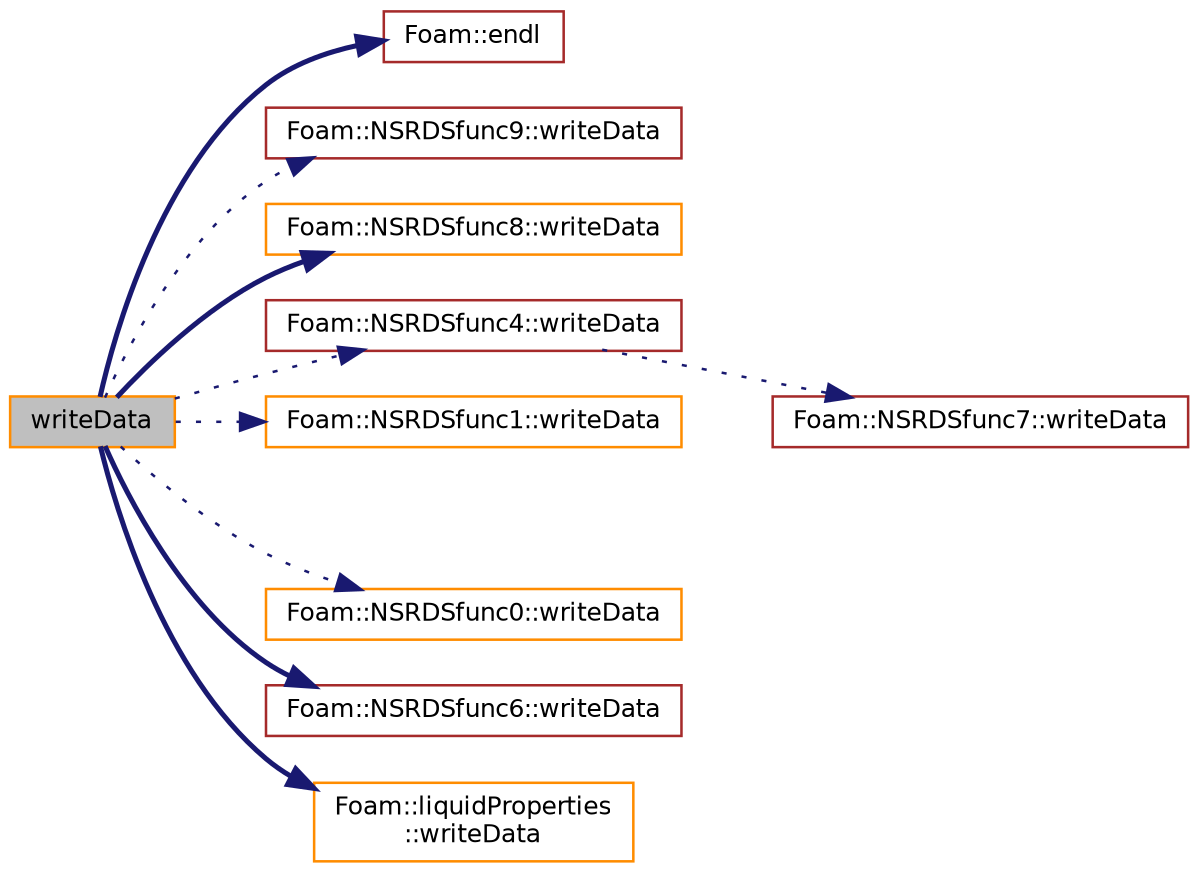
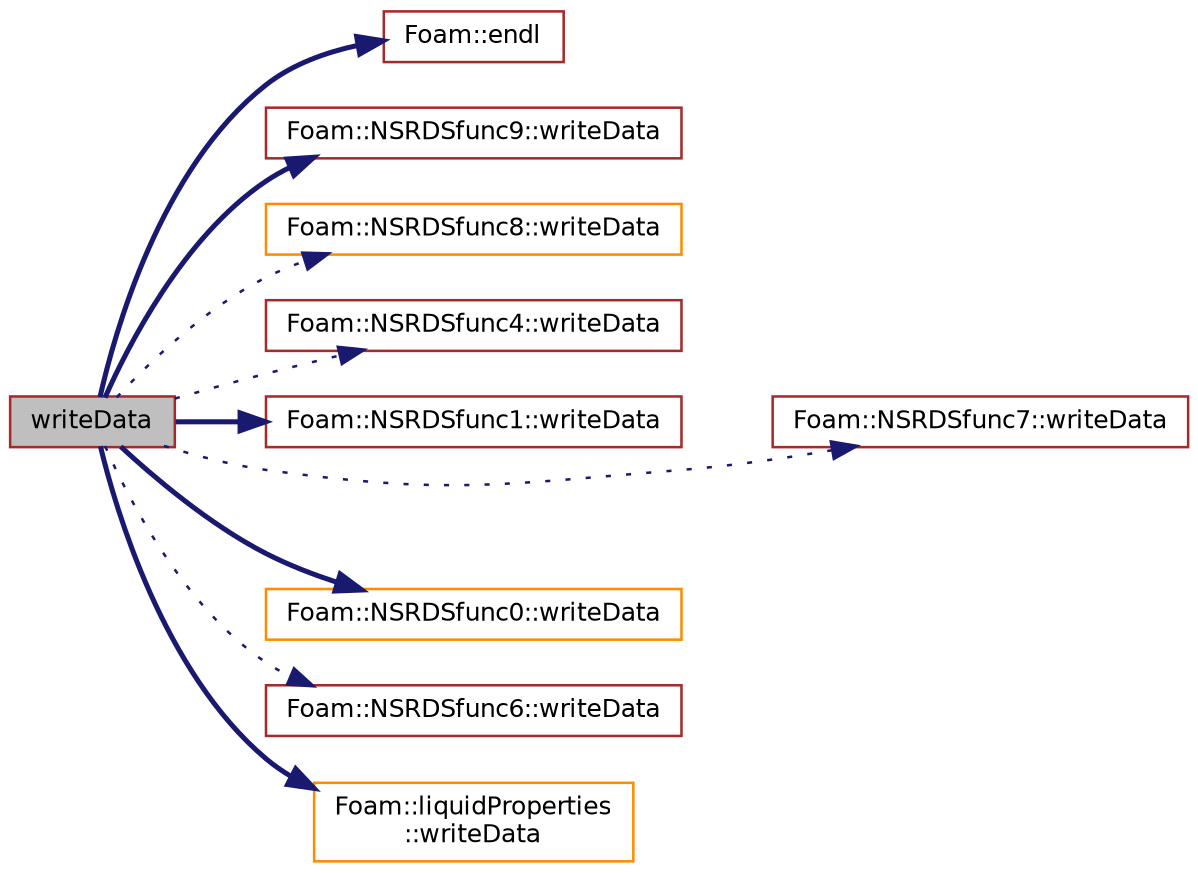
edge "writeData" -> "Foam::NSRDSfunc9::writeData": style dotted -> bold
edge "writeData" -> "Foam::NSRDSfunc8::writeData": style bold -> dotted
edge "Foam::NSRDSfunc4::writeData" -> "Foam::NSRDSfunc7::writeData": now "writeData" -> "Foam::NSRDSfunc7::writeData"
node "writeData": color darkorange -> brown
edge "writeData" -> "Foam::NSRDSfunc1::writeData": style dotted -> bold
node "Foam::NSRDSfunc1::writeData": color darkorange -> brown
edge "writeData" -> "Foam::NSRDSfunc0::writeData": style dotted -> bold
edge "writeData" -> "Foam::NSRDSfunc6::writeData": style bold -> dotted
